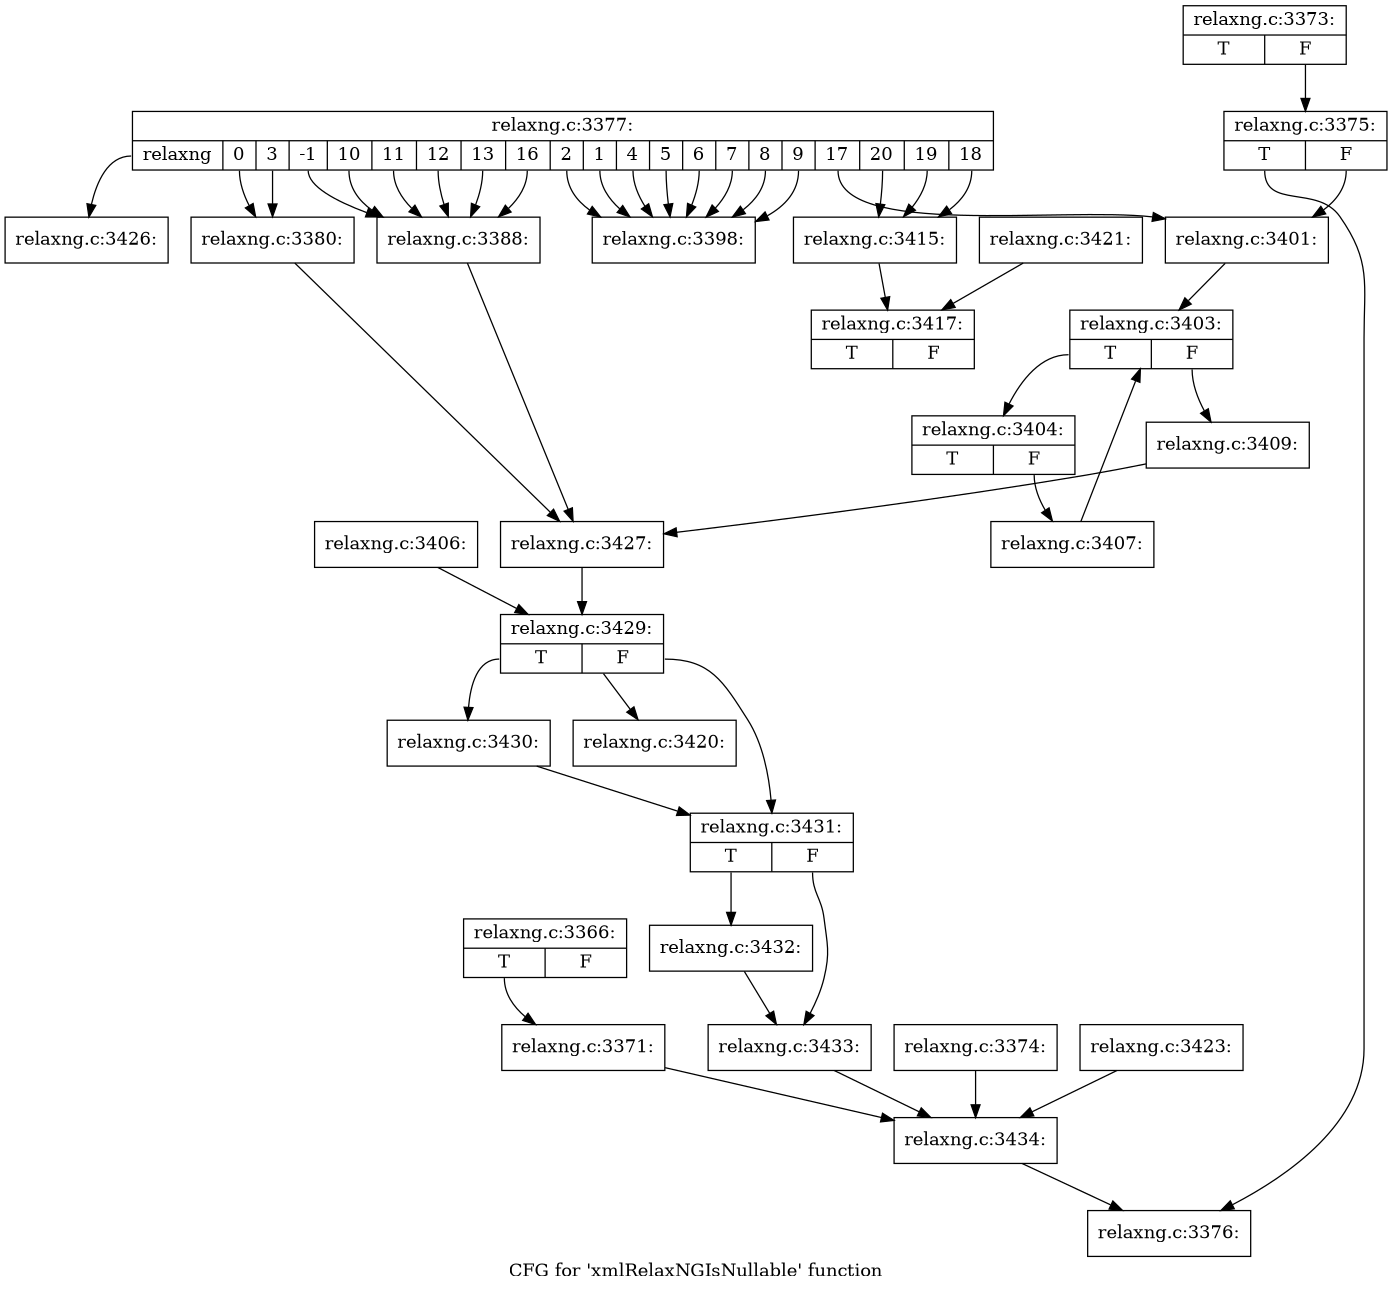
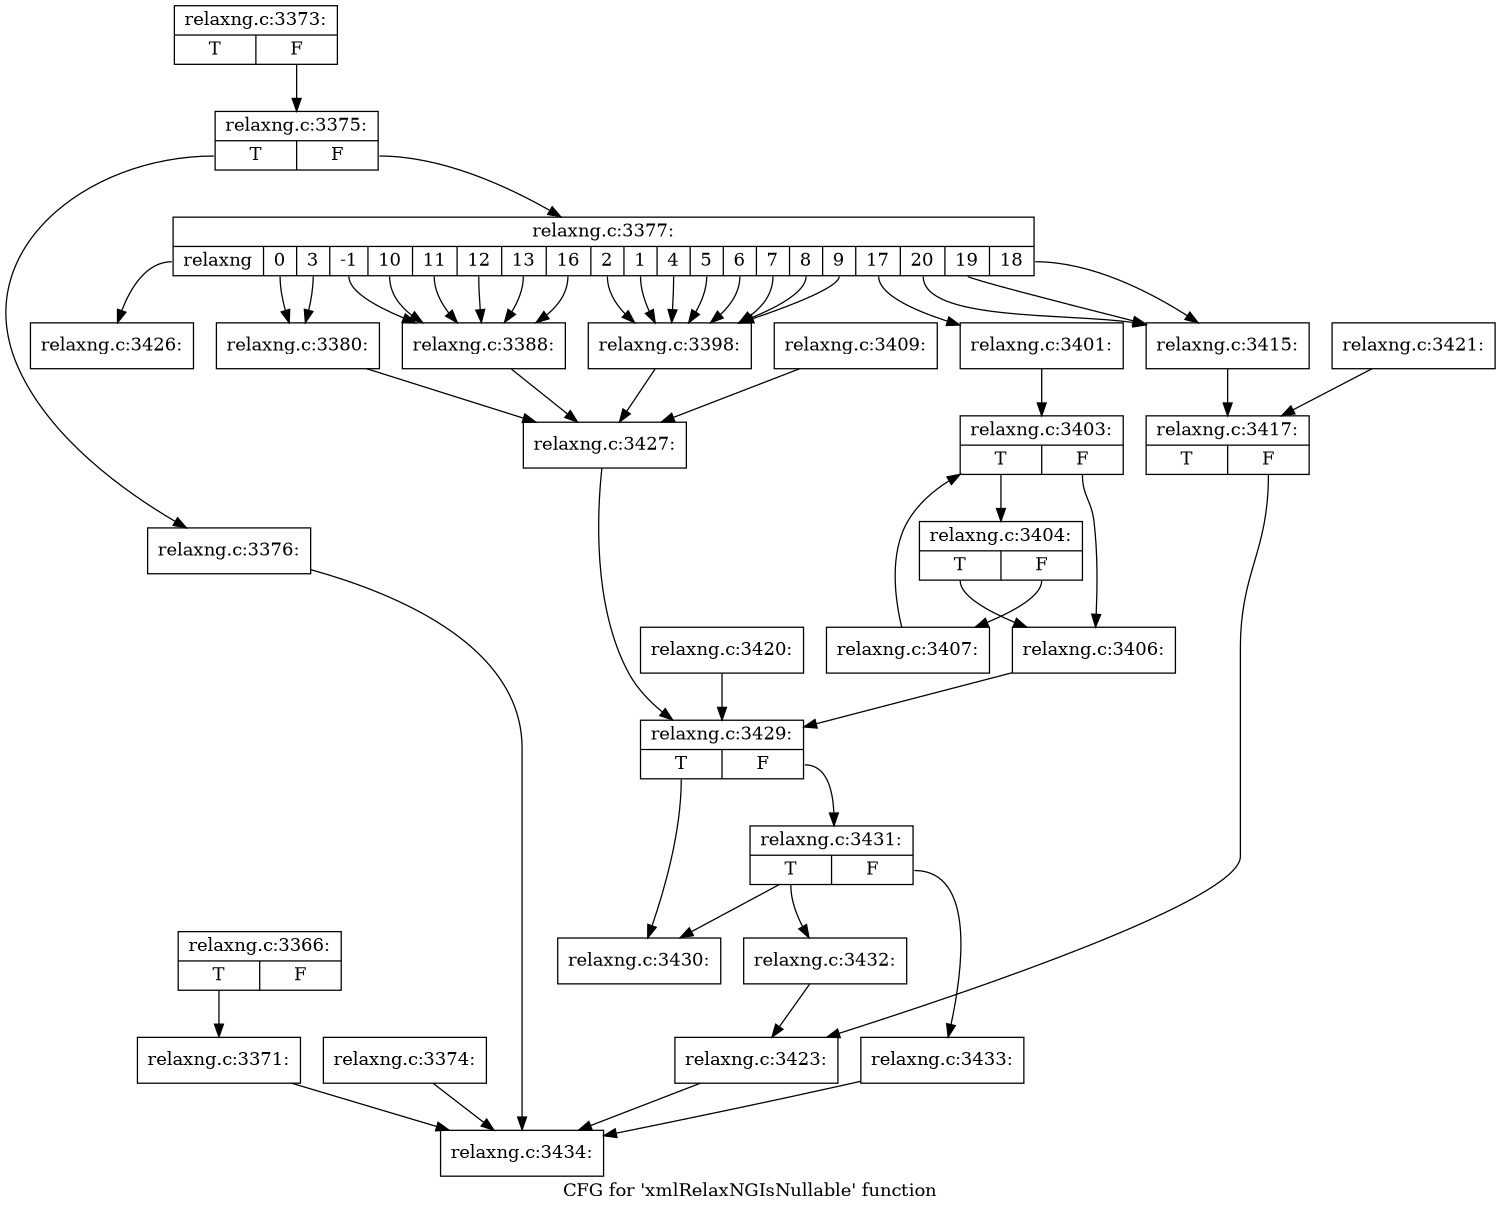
edge "relaxng.c:3375:" -> "relaxng.c:3401:": now "relaxng.c:3375:" -> "relaxng.c:3377:"
edge "relaxng.c:3398:" -> "relaxng.c:3427:": added
edge "relaxng.c:3403:" -> "relaxng.c:3409:": now "relaxng.c:3403:" -> "relaxng.c:3406:"
edge "relaxng.c:3404:" -> "relaxng.c:3406:": added
edge "relaxng.c:3429:" -> "relaxng.c:3420:": reversed
edge "relaxng.c:3430:" -> "relaxng.c:3431:": reversed
edge "relaxng.c:3417:" -> "relaxng.c:3423:": added
edge "relaxng.c:3432:" -> "relaxng.c:3433:": now "relaxng.c:3432:" -> "relaxng.c:3423:"
edge "relaxng.c:3434:" -> "relaxng.c:3376:": reversed
